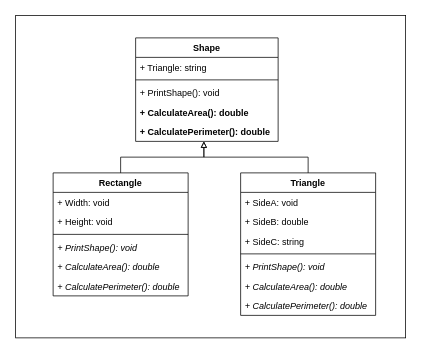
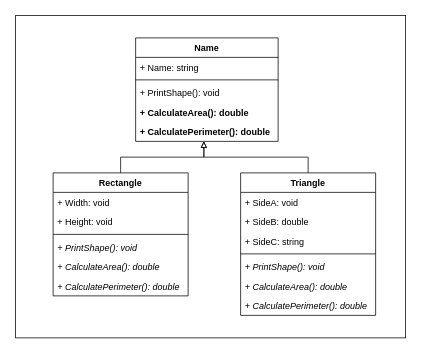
node "Shape": label "Shape" -> "Name"
node "+ Triangle: string": label "+ Triangle: string" -> "+ Name: string"
